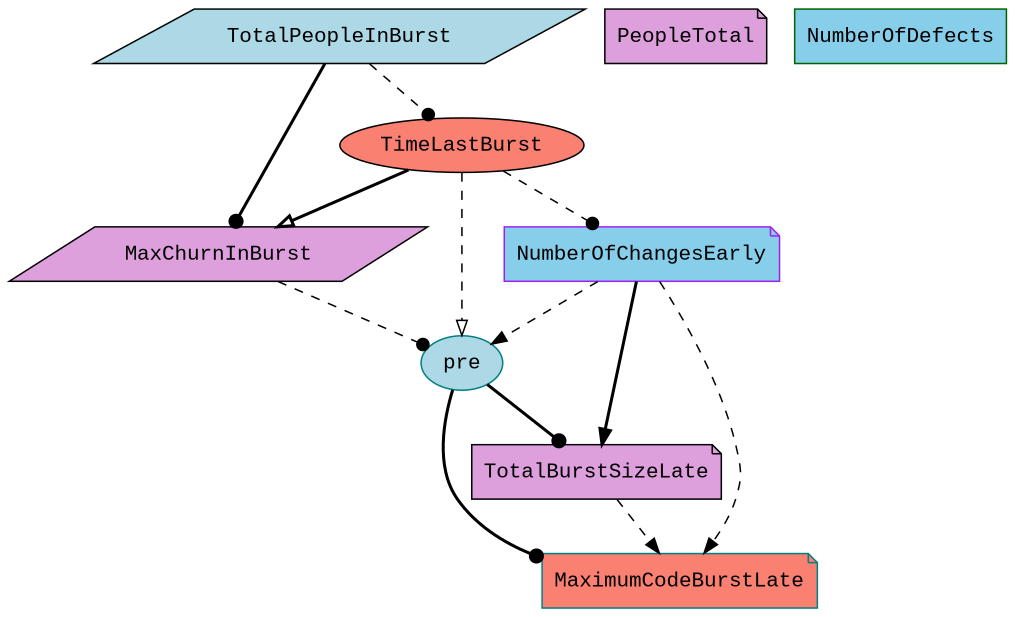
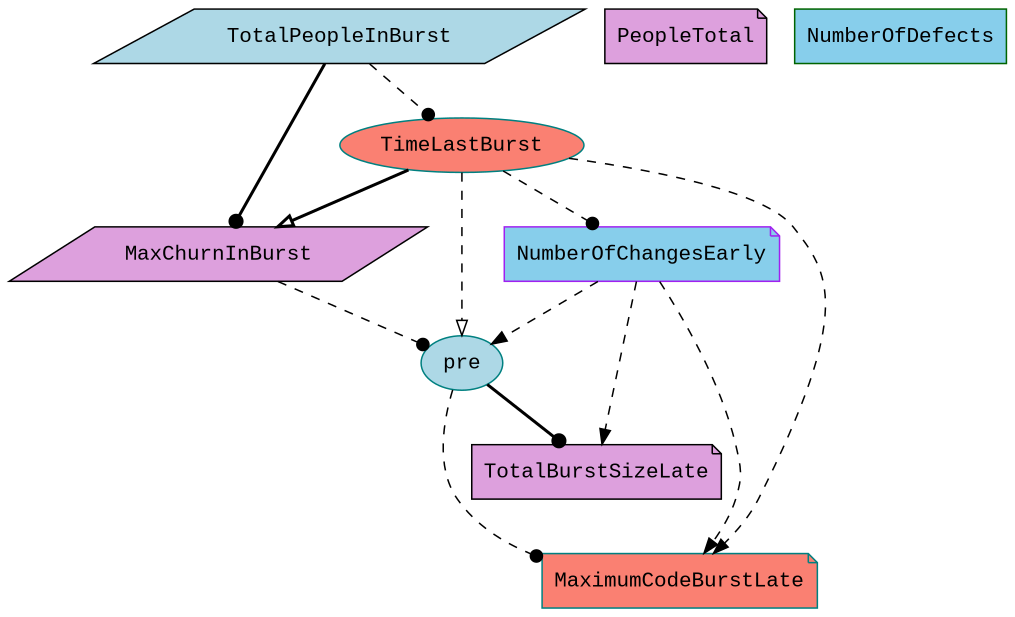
node "TimeLastBurst": color black -> teal
edge "NumberOfChangesEarly" -> "TotalBurstSizeLate": style bold -> dashed
edge "pre" -> "MaximumCodeBurstLate": style bold -> dashed
edge "TotalBurstSizeLate" -> "MaximumCodeBurstLate": now "TimeLastBurst" -> "MaximumCodeBurstLate"
